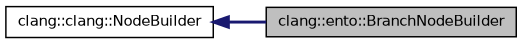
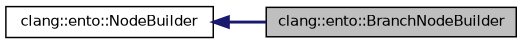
node "clang::clang::NodeBuilder": label "clang::clang::NodeBuilder" -> "clang::ento::NodeBuilder"
